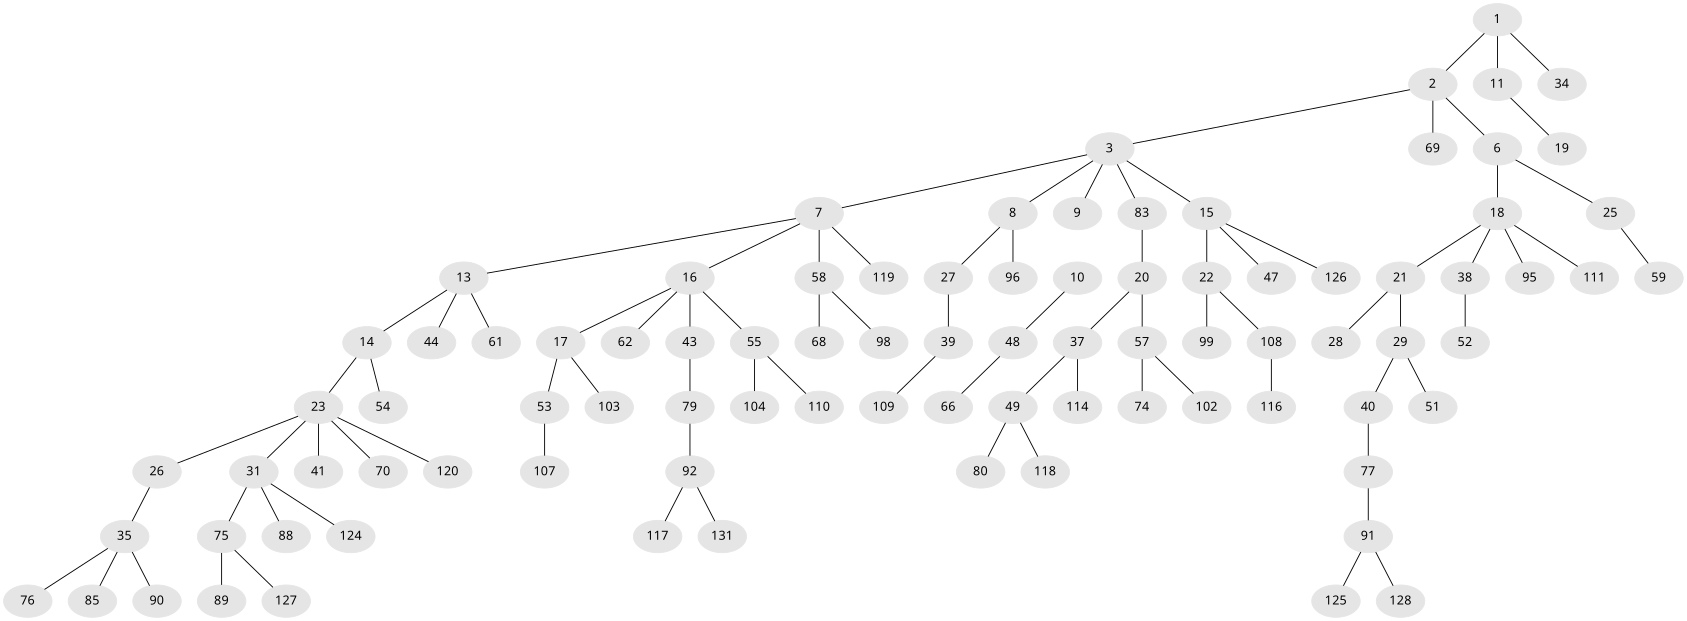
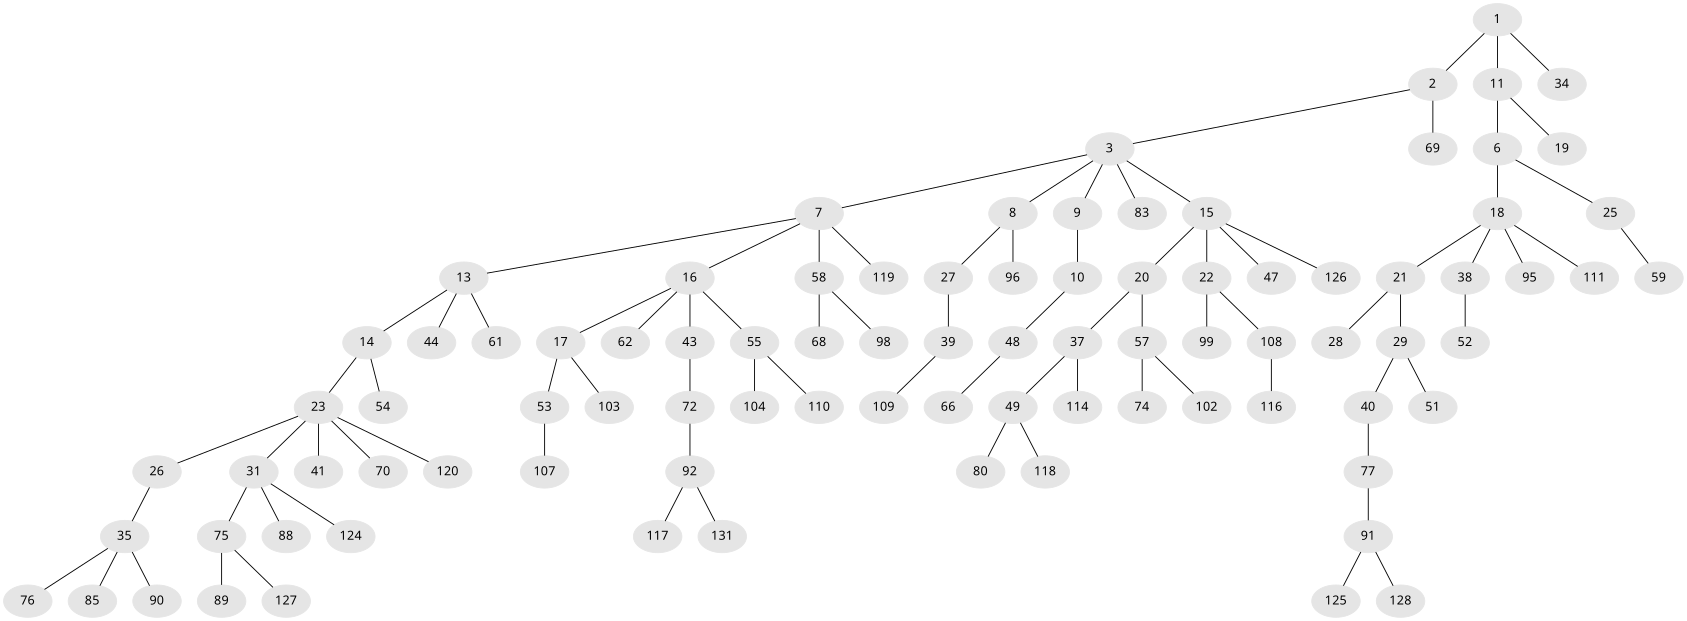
edge "2" -- "6": now "11" -- "6"
edge "9" -- "10": added
edge "83" -- "20": now "15" -- "20"
node "79": label "79" -> "72"
